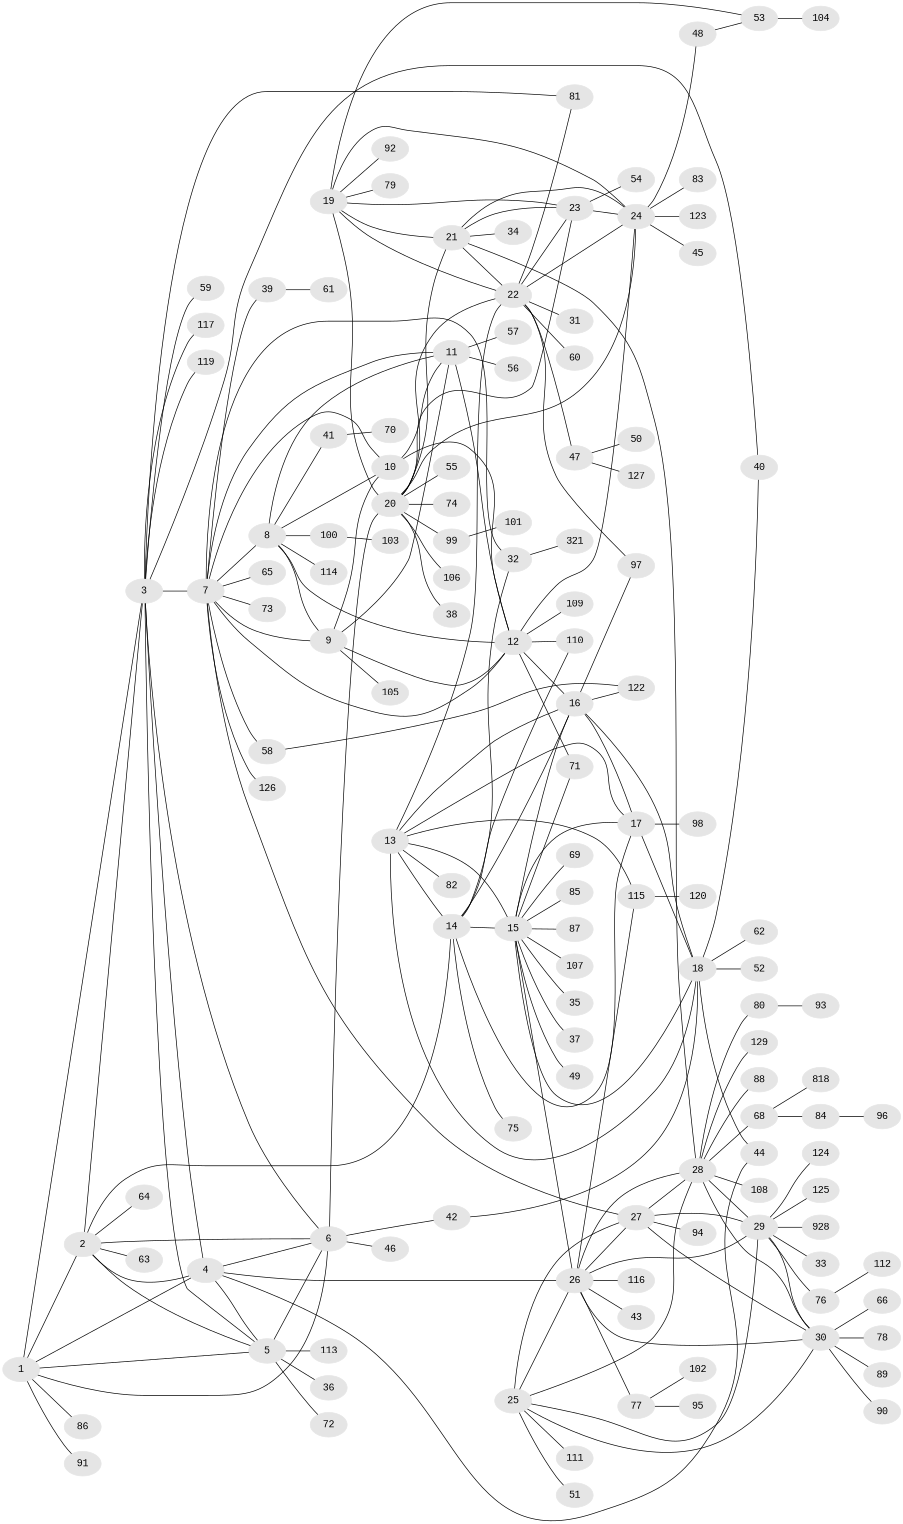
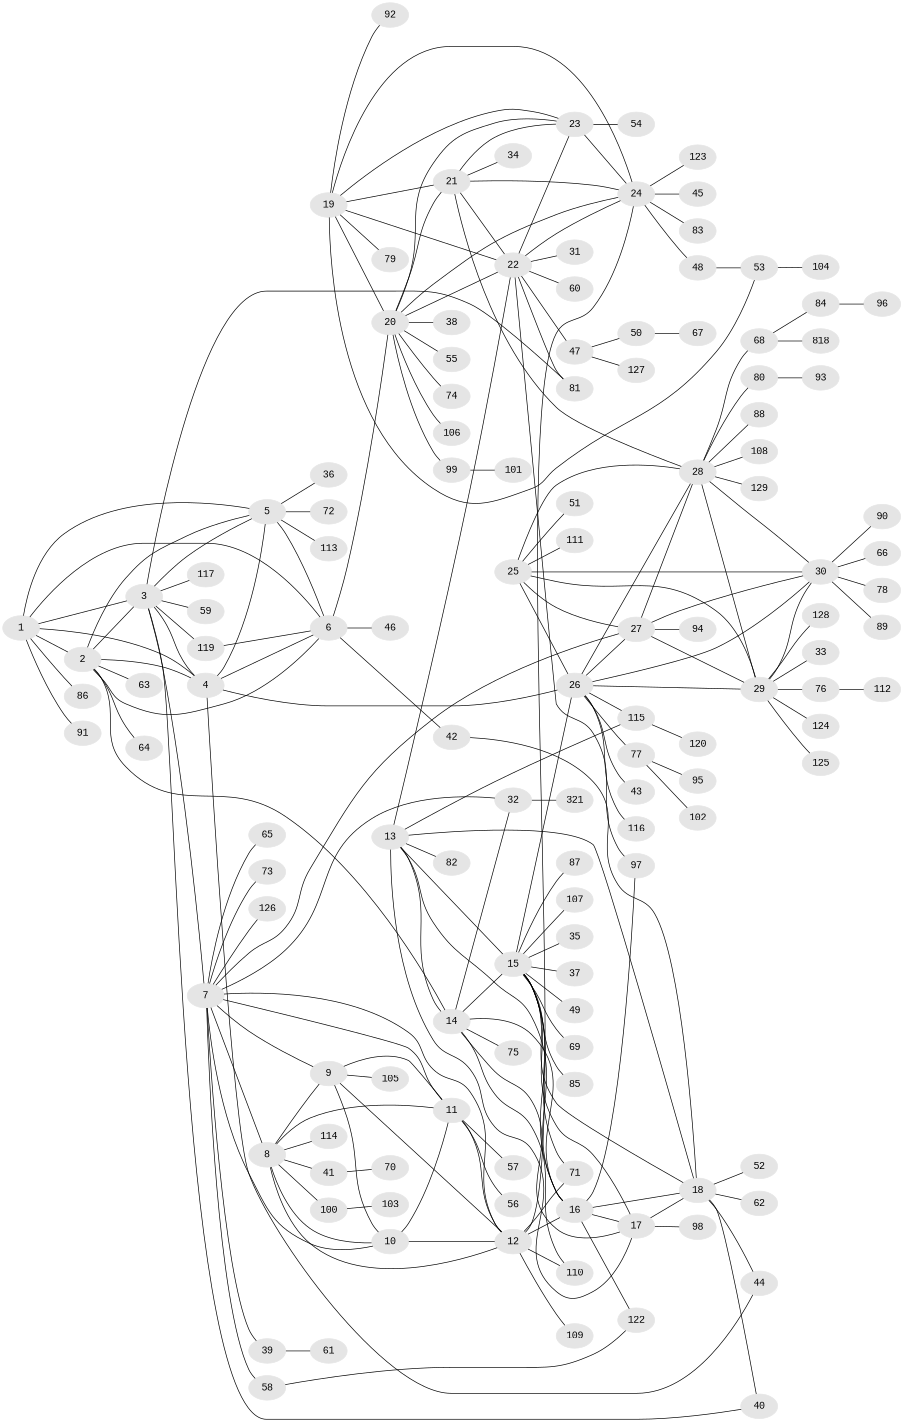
node "67": added
edge "3" -- "6": now "119" -- "6"
node "928": label "928" -> "128"
